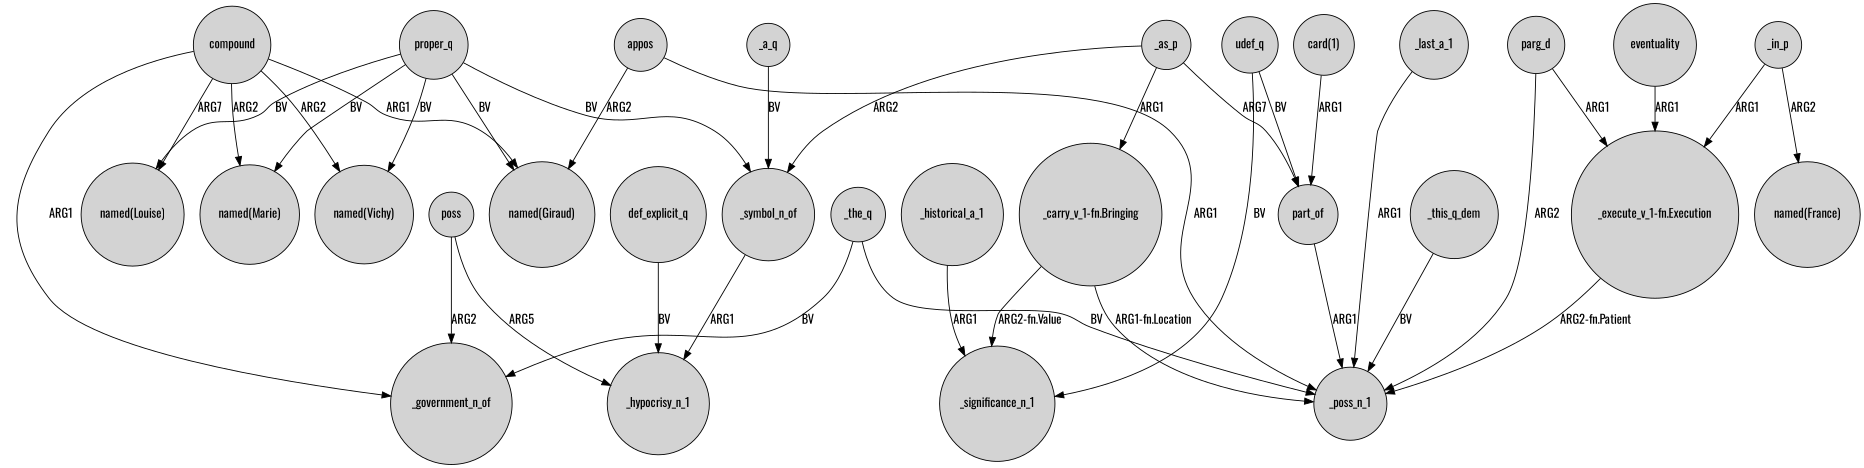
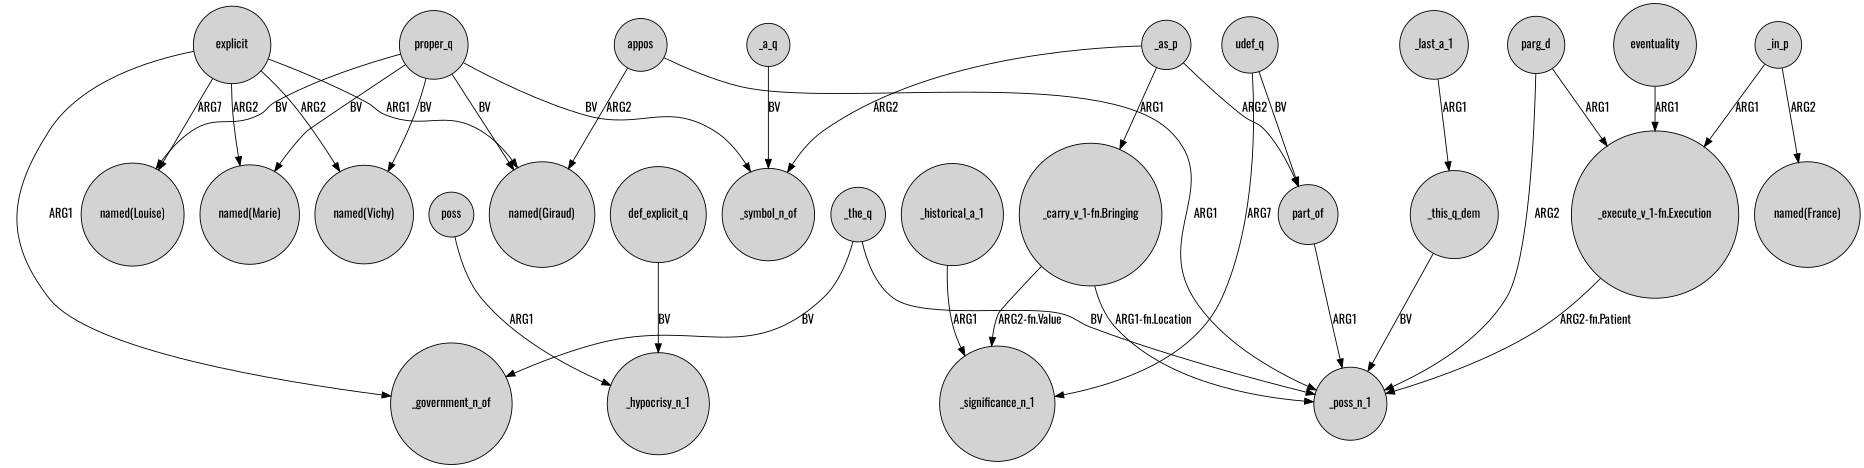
node "compound": label "compound" -> "explicit"
node "card(1)": removed
edge "_as_p" -> "part_of": label "ARG7" -> "ARG2"
edge "_last_a_1" -> "_poss_n_1": now "_last_a_1" -> "_this_q_dem"
edge "udef_q" -> "_significance_n_1": label "BV" -> "ARG7"
edge "poss" -> "_government_n_of": removed, label "ARG2"
edge "_symbol_n_of" -> "_hypocrisy_n_1": removed, label "ARG1"
edge "poss" -> "_hypocrisy_n_1": label "ARG5" -> "ARG1"
